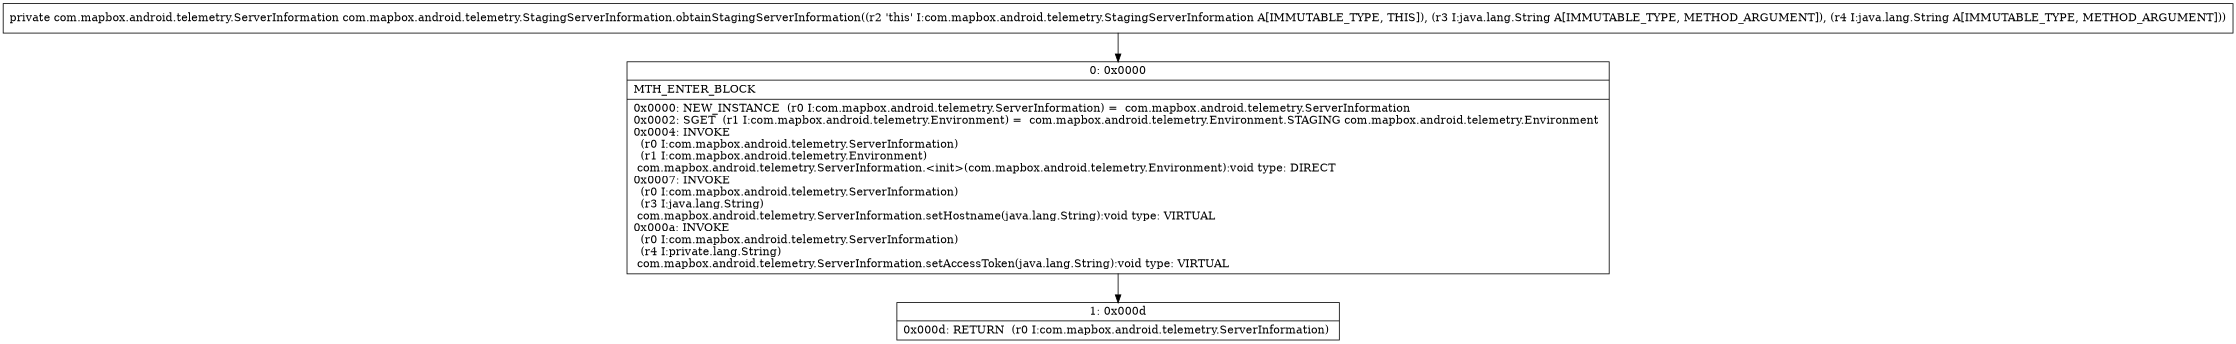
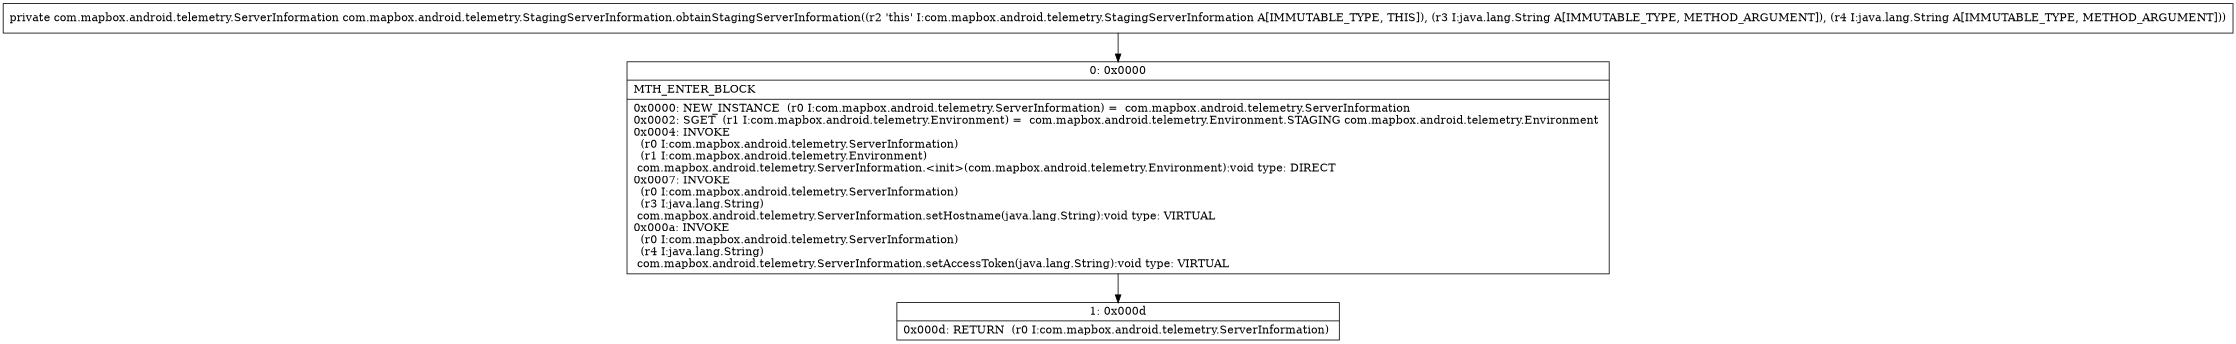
node "0: 0x0000": text "(r4 I:private.lang.String)" -> "(r4 I:java.lang.String)"
